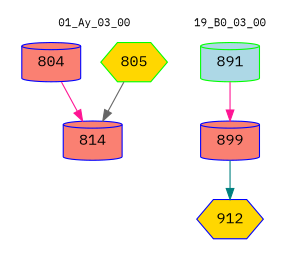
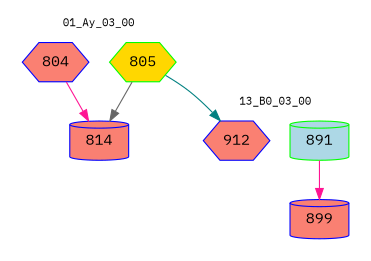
cluster "19_B0_03_00": label "19_B0_03_00" -> "13_B0_03_00"
node "804": shape cylinder -> hexagon
edge "899" -> "912": now "805" -> "912"
node "912": fillcolor gold -> salmon
